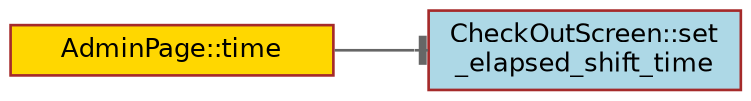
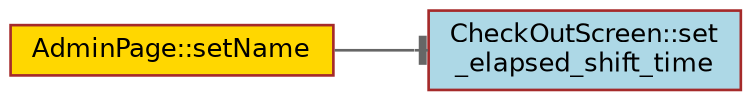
node "AdminPage::time": label "AdminPage::time" -> "AdminPage::setName"
